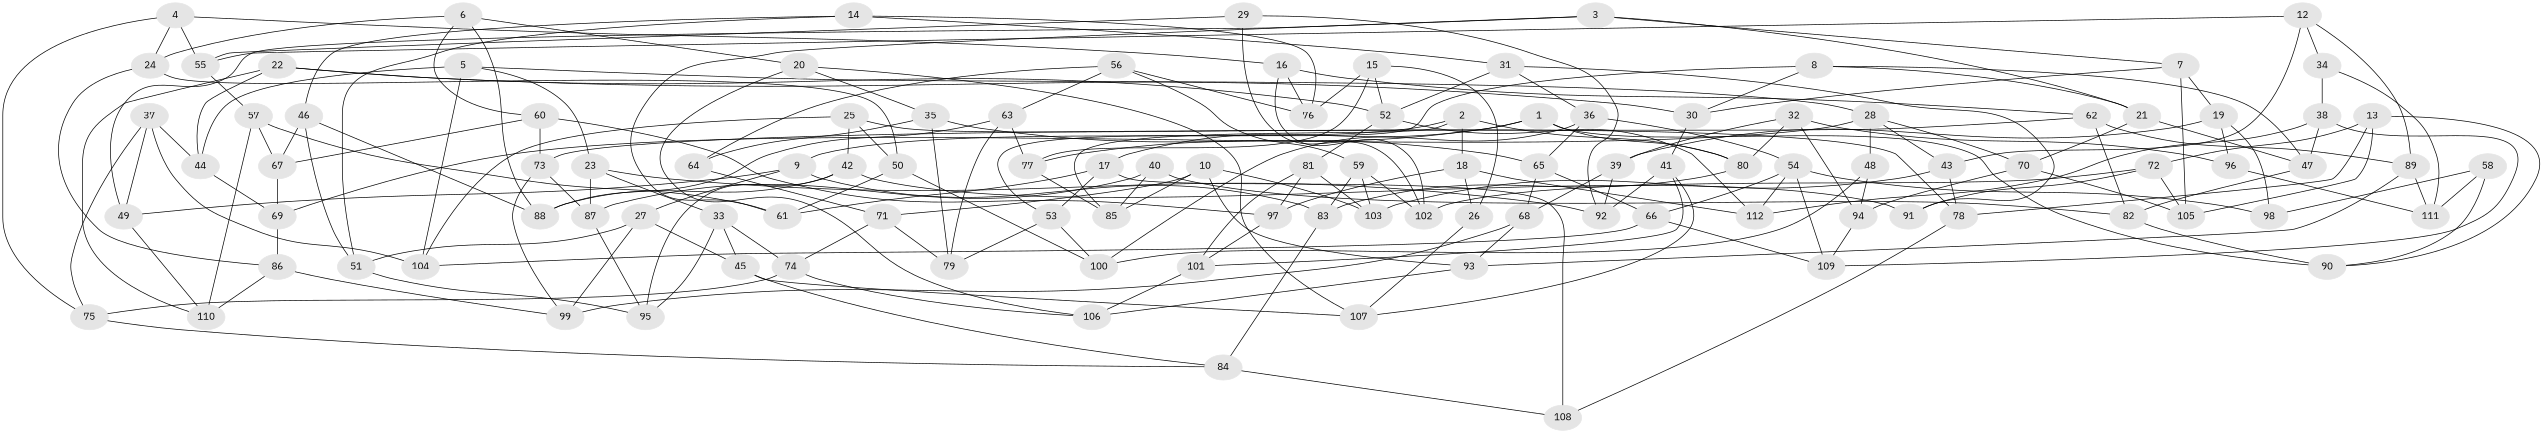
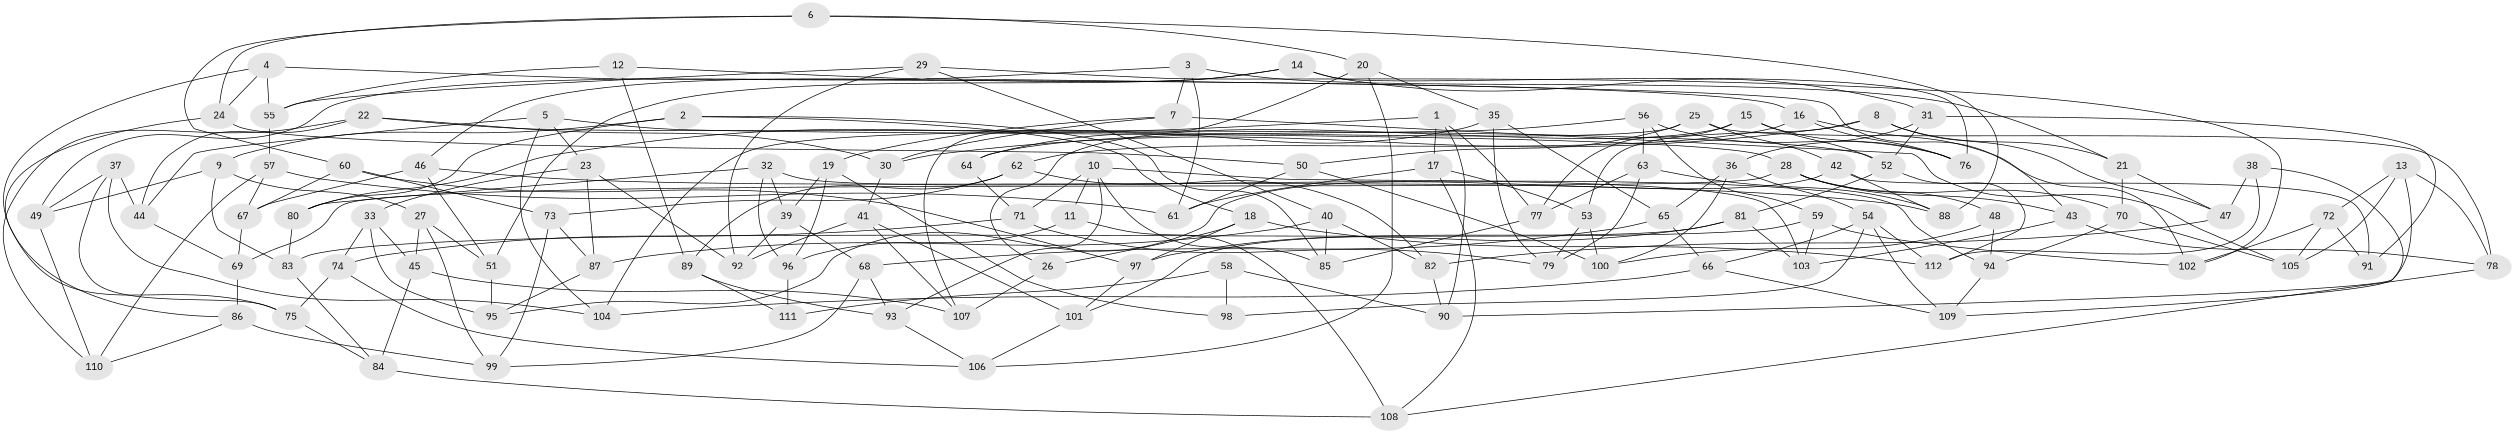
node "34": removed
edge "29" -- "40": added
node "11": added
